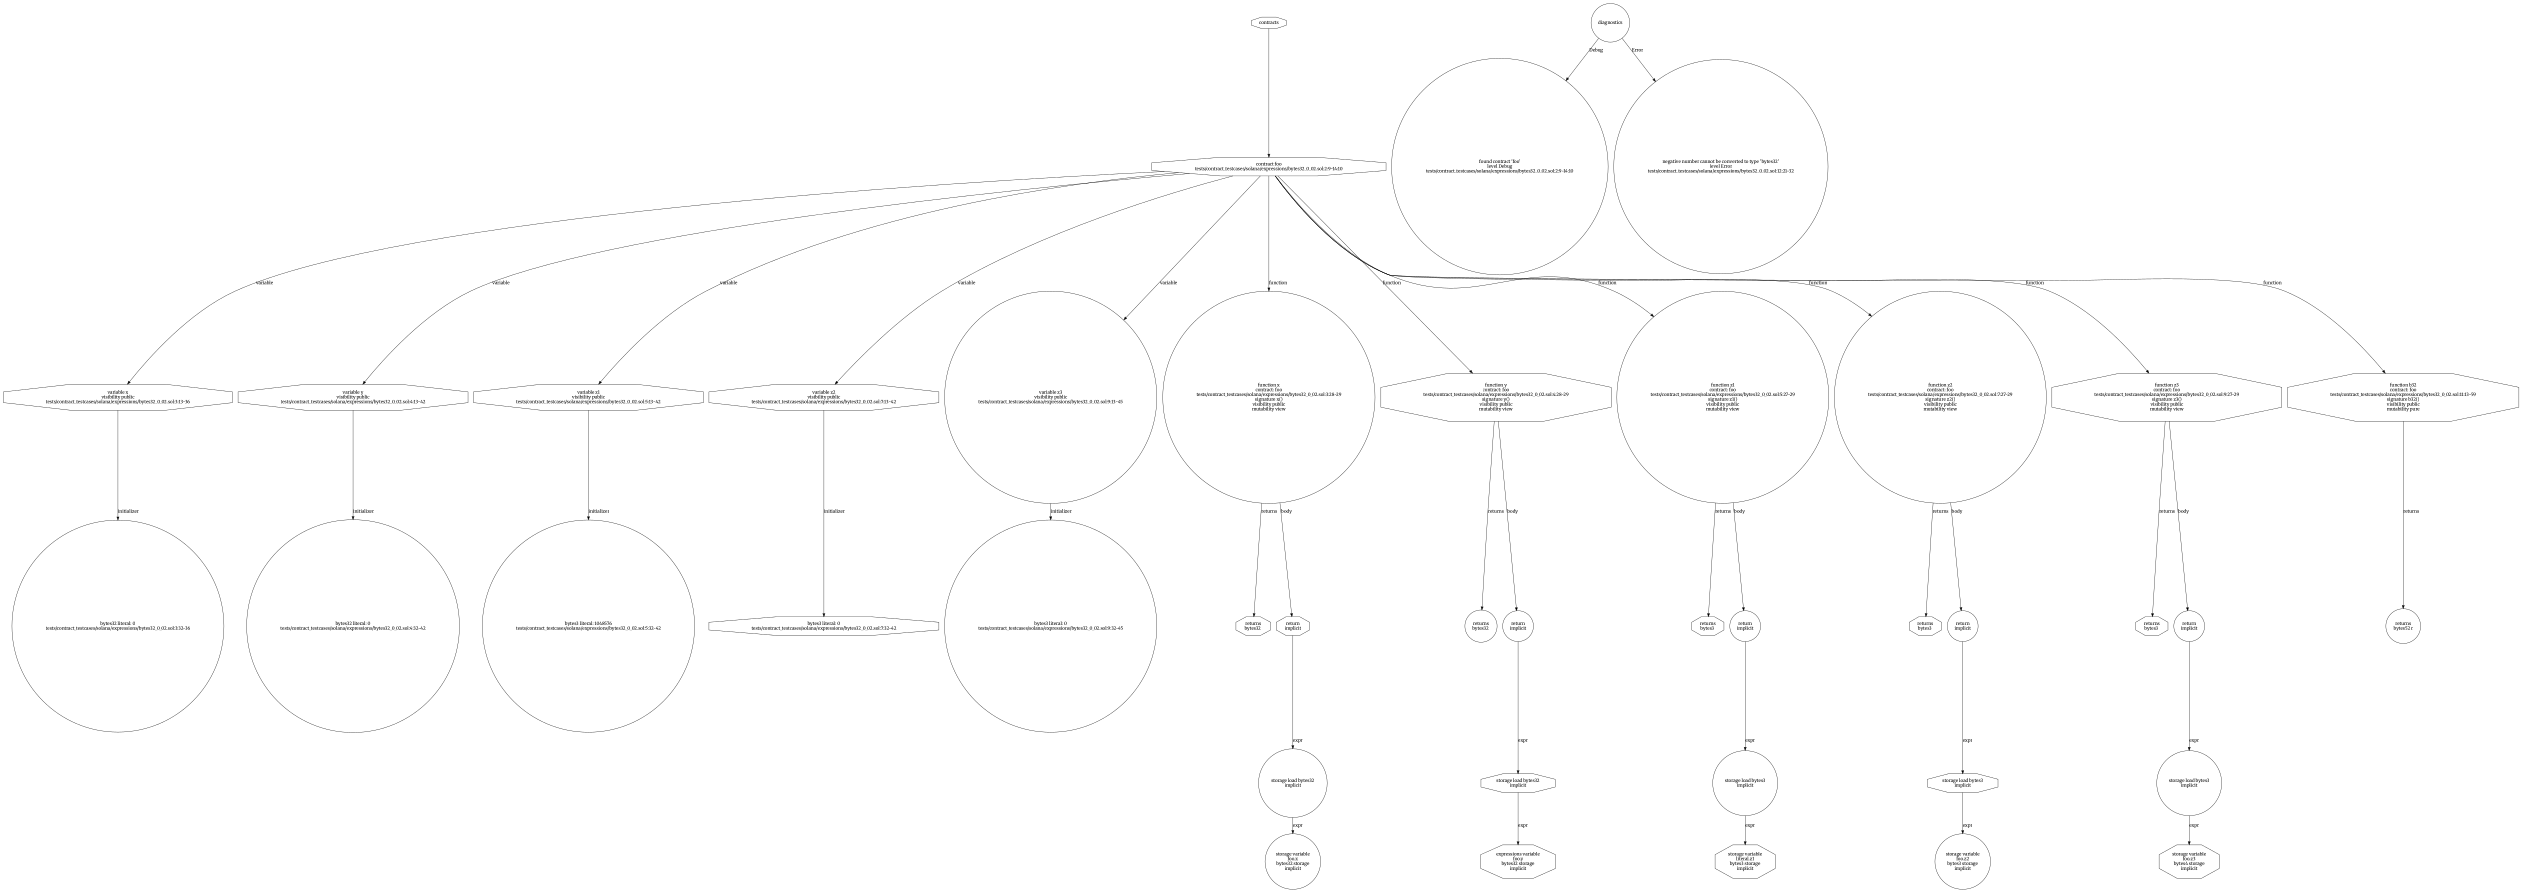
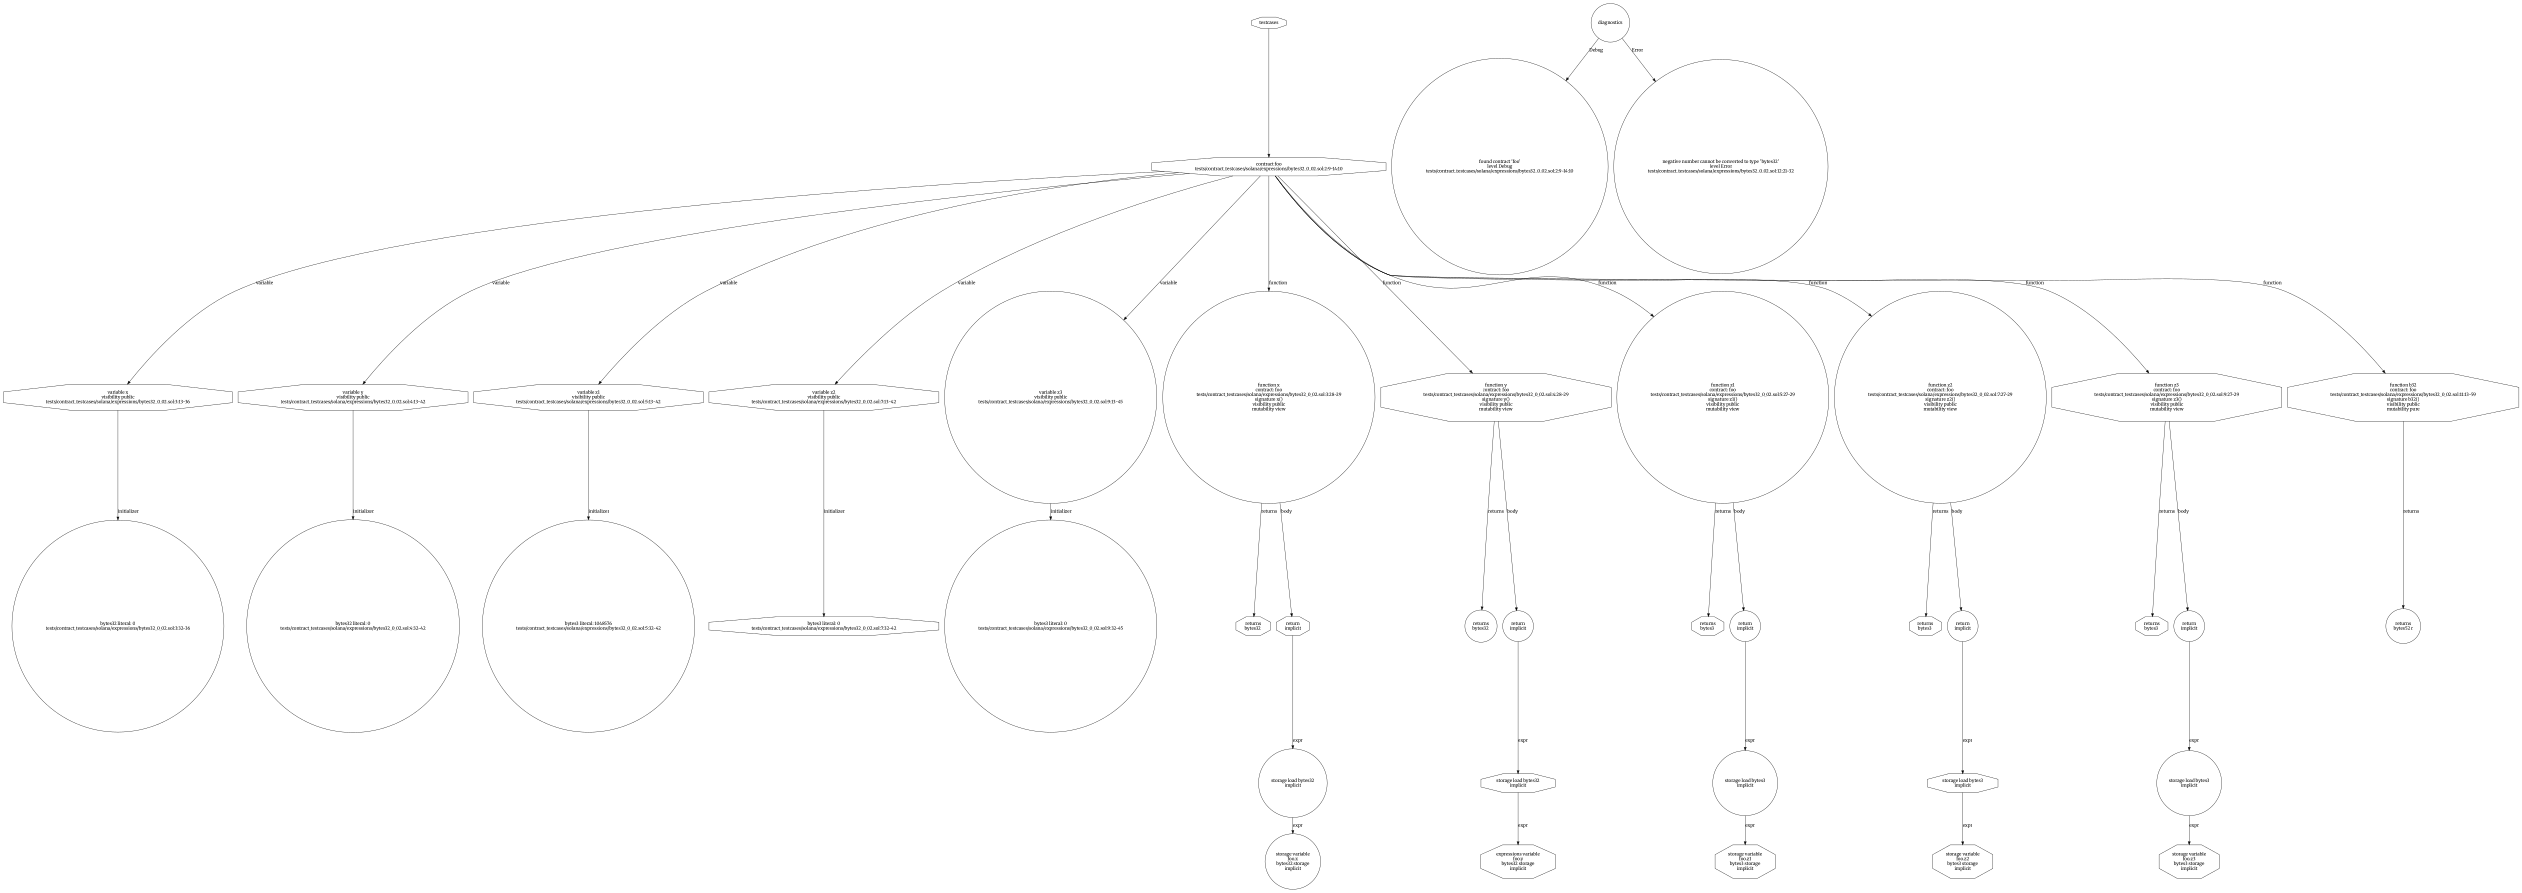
node "contracts": label "contracts" -> "testcases"
node "storage variable literal.z1 bytes3 storage implicit": label "storage variable literal.z1 bytes3 storage implicit" -> "storage variable foo.z1 bytes3 storage implicit"
node "storage variable foo.z2 bytes3 storage implicit": shape circle -> octagon
node "storage variable foo.z3 bytes4 storage implicit": label "storage variable foo.z3 bytes4 storage implicit" -> "storage variable foo.z3 bytes3 storage implicit"
